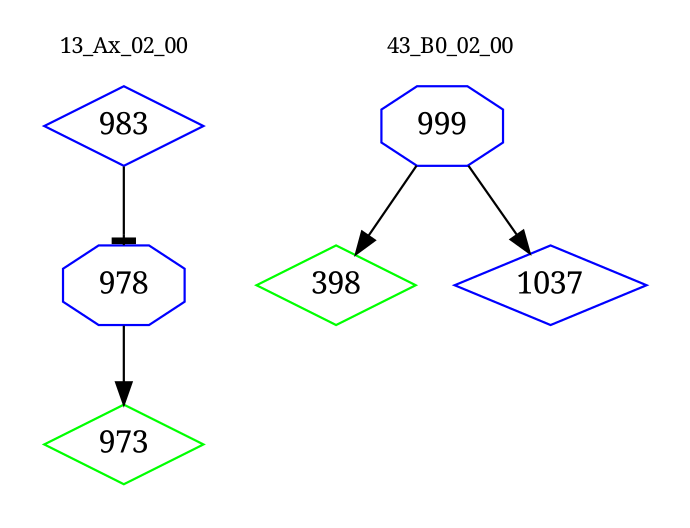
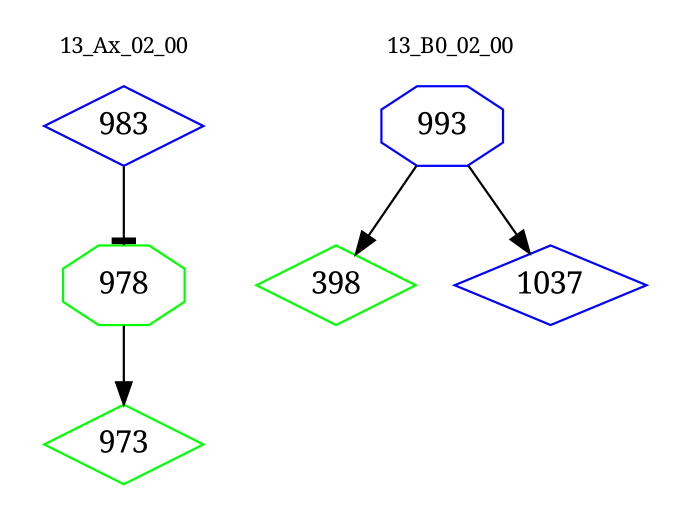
cluster "43_B0_02_00": label "43_B0_02_00" -> "13_B0_02_00"
node "999": label "999" -> "993"
node "978": color blue -> green
